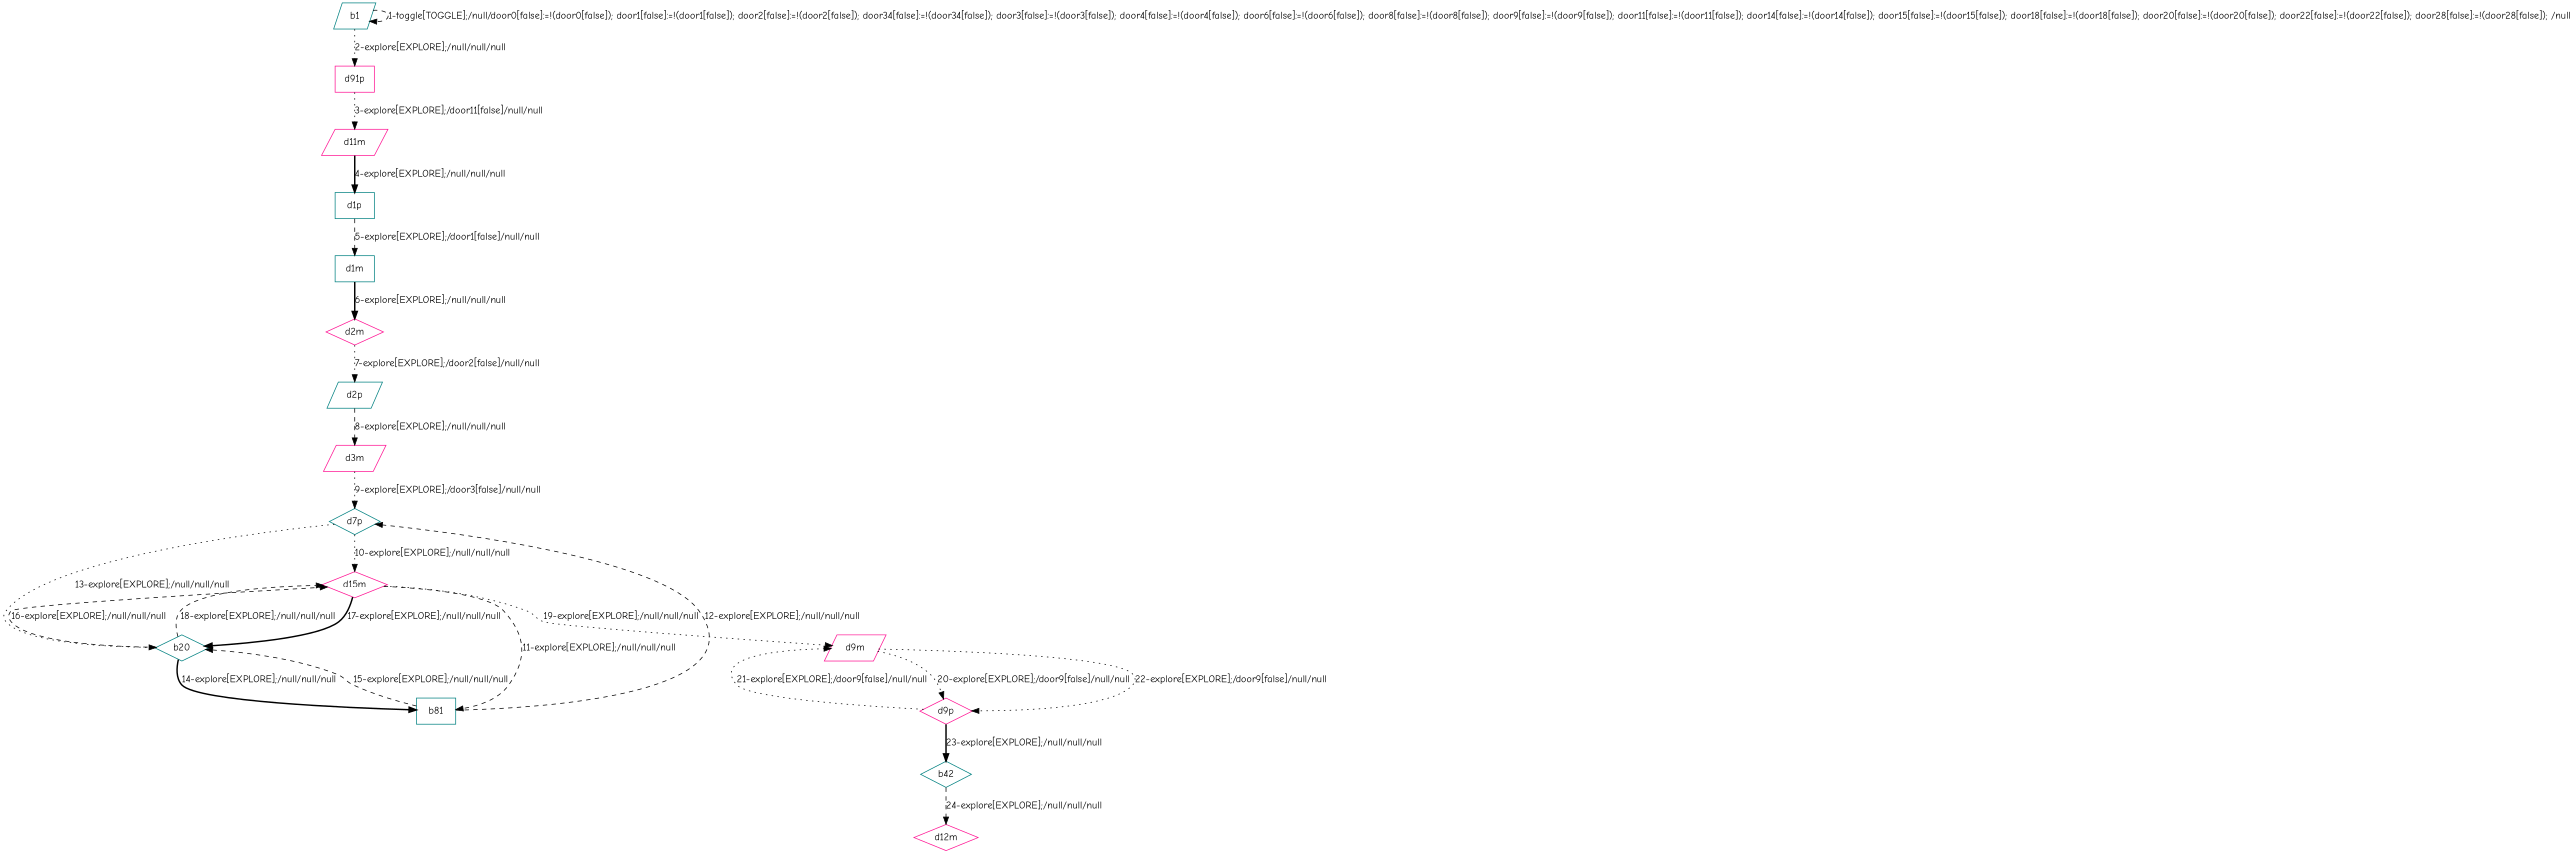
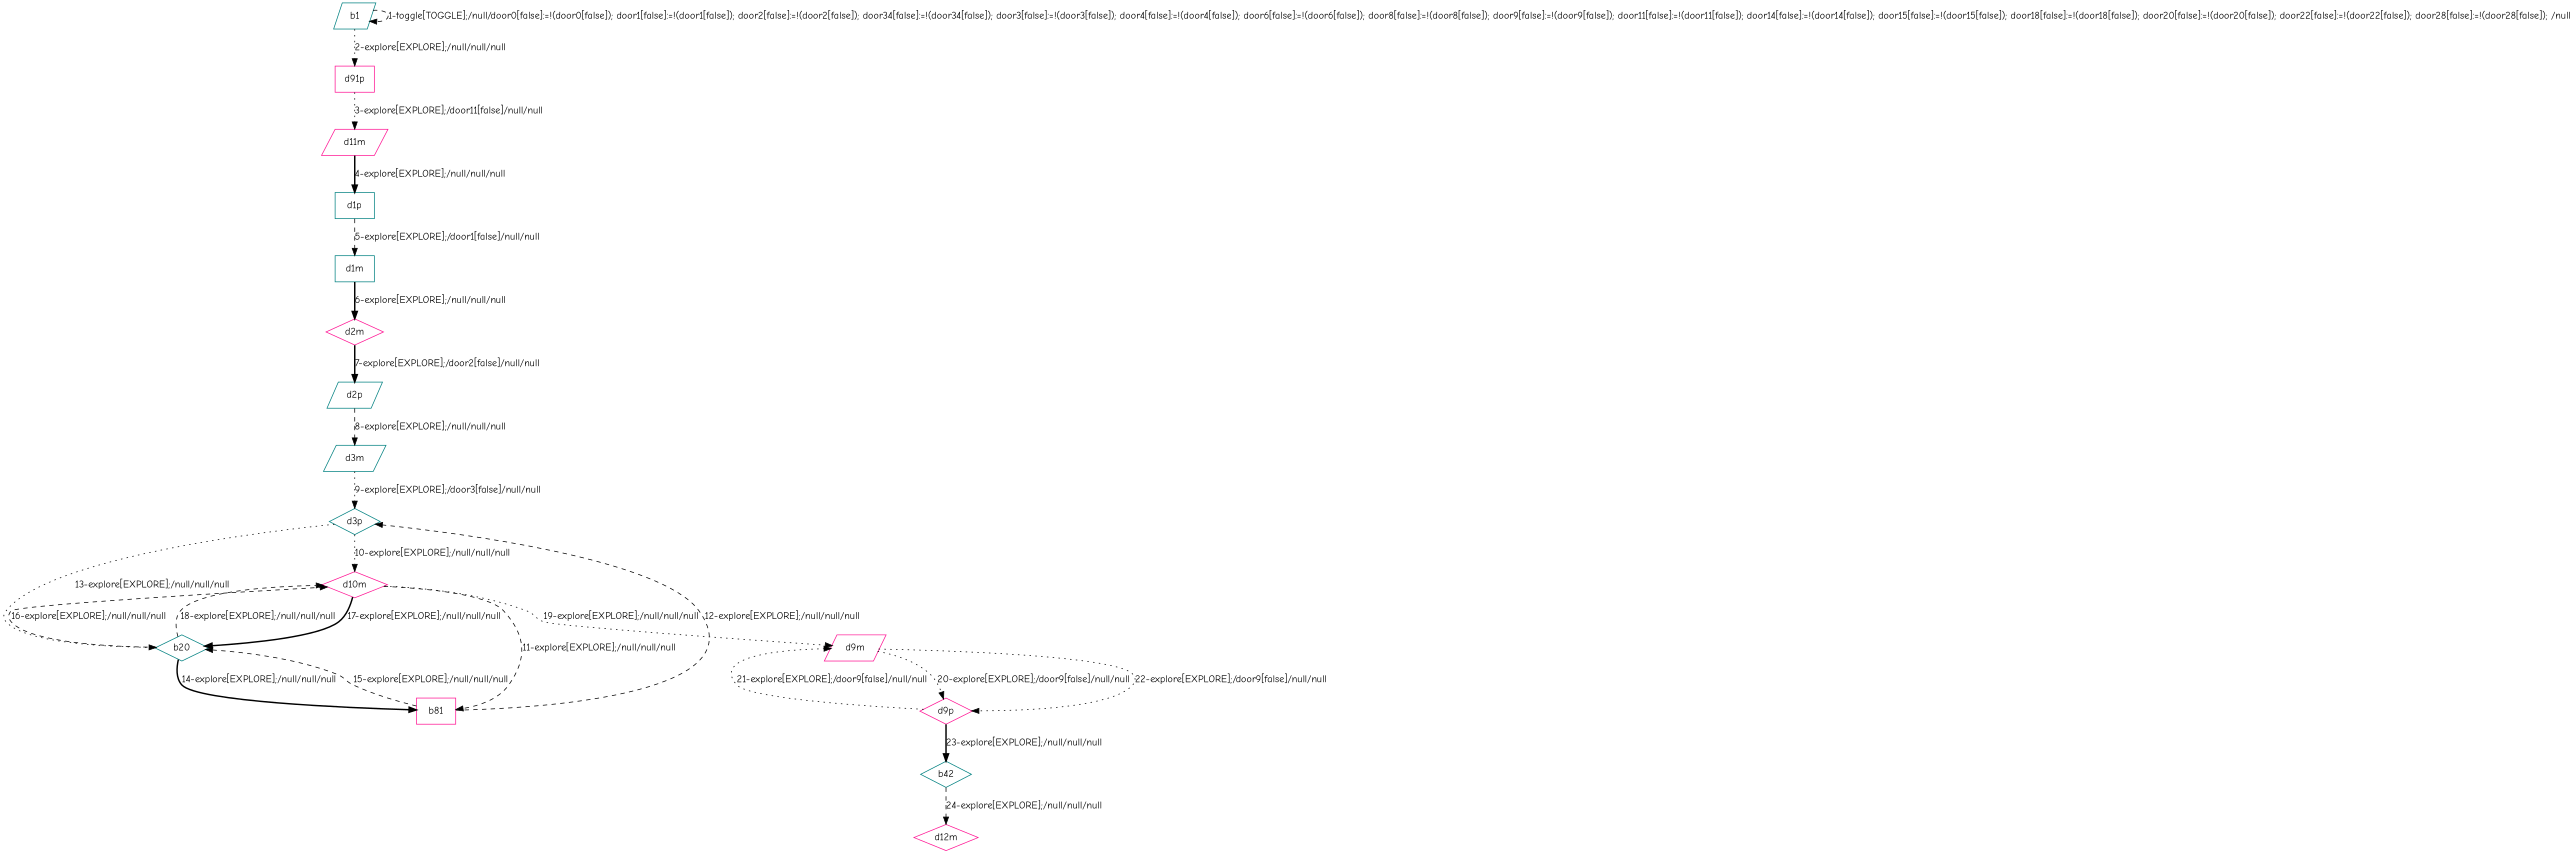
edge "d2m" -> "d2p": style dotted -> bold
node "d3m": color deeppink -> teal
node "d7p": label "d7p" -> "d3p"
node "d15m": label "d15m" -> "d10m"
node "b81": color teal -> deeppink
